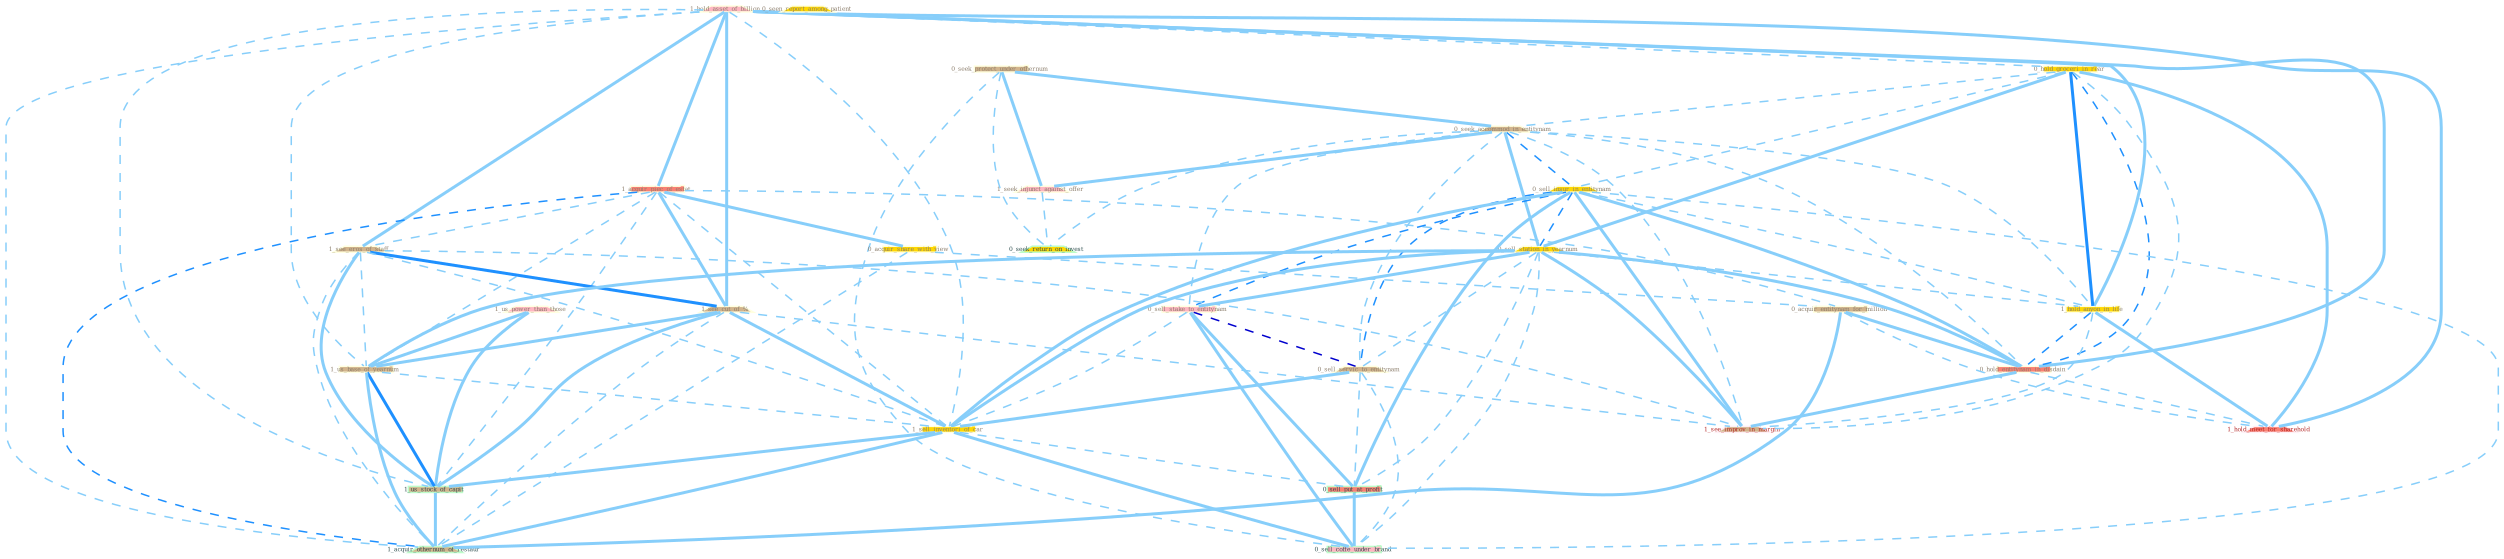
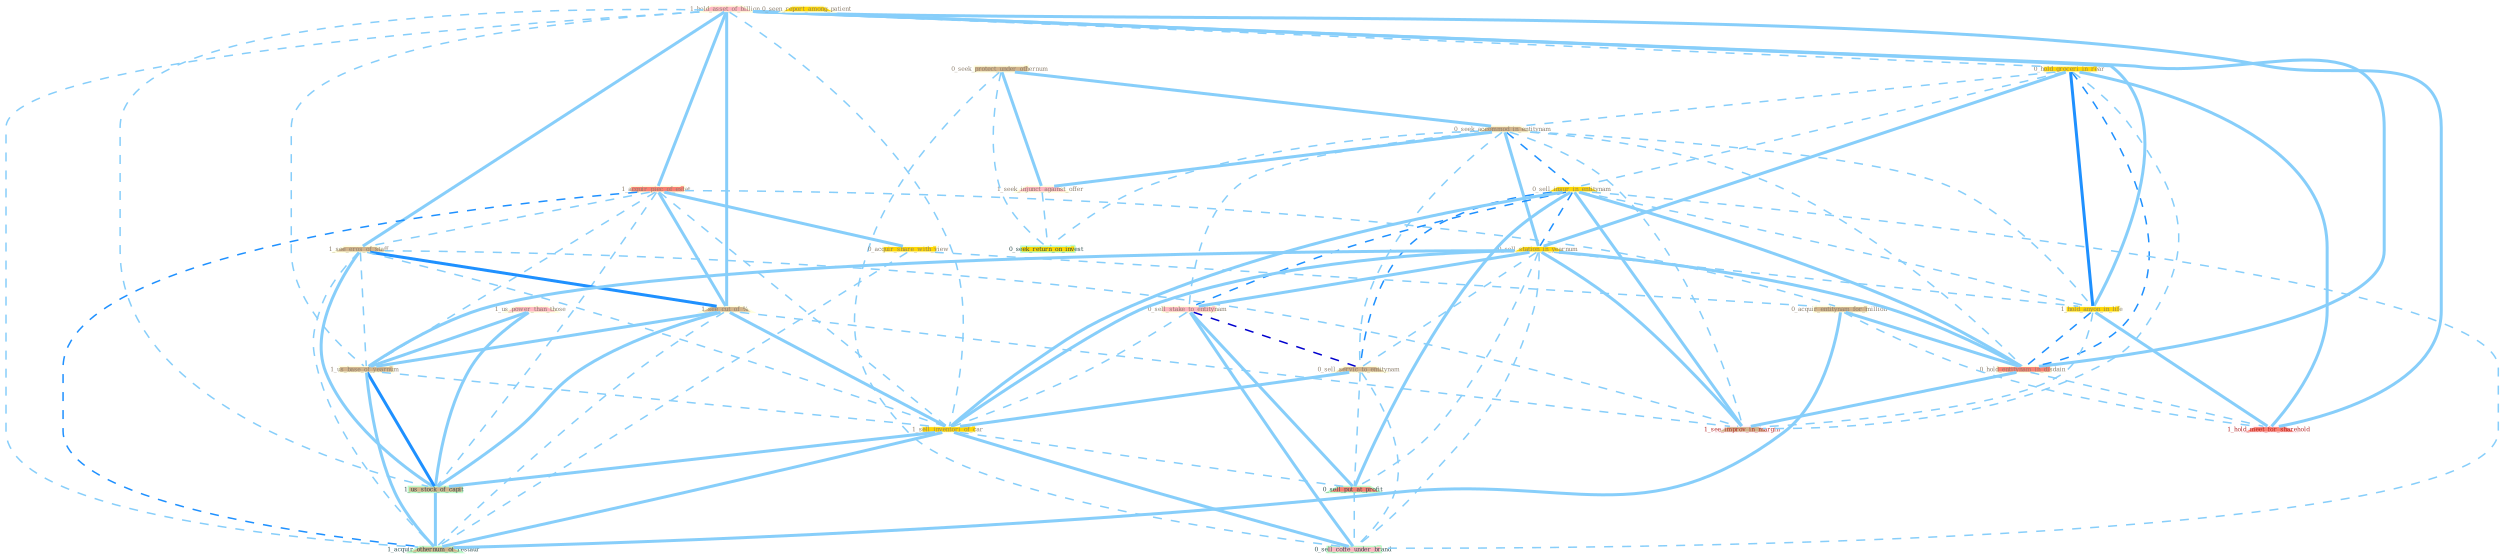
node "0_seek_return_on_invest": shape trapezium -> folder
node "0_sell_put_at_profit": shape folder -> trapezium
edge "0_sell_put_at_profit" -- "0_sell_coffe_under_brand": style bold -> dashed
